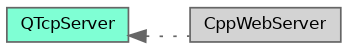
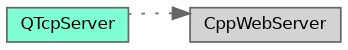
edge "CppWebServer" -> "QTcpServer": reversed
